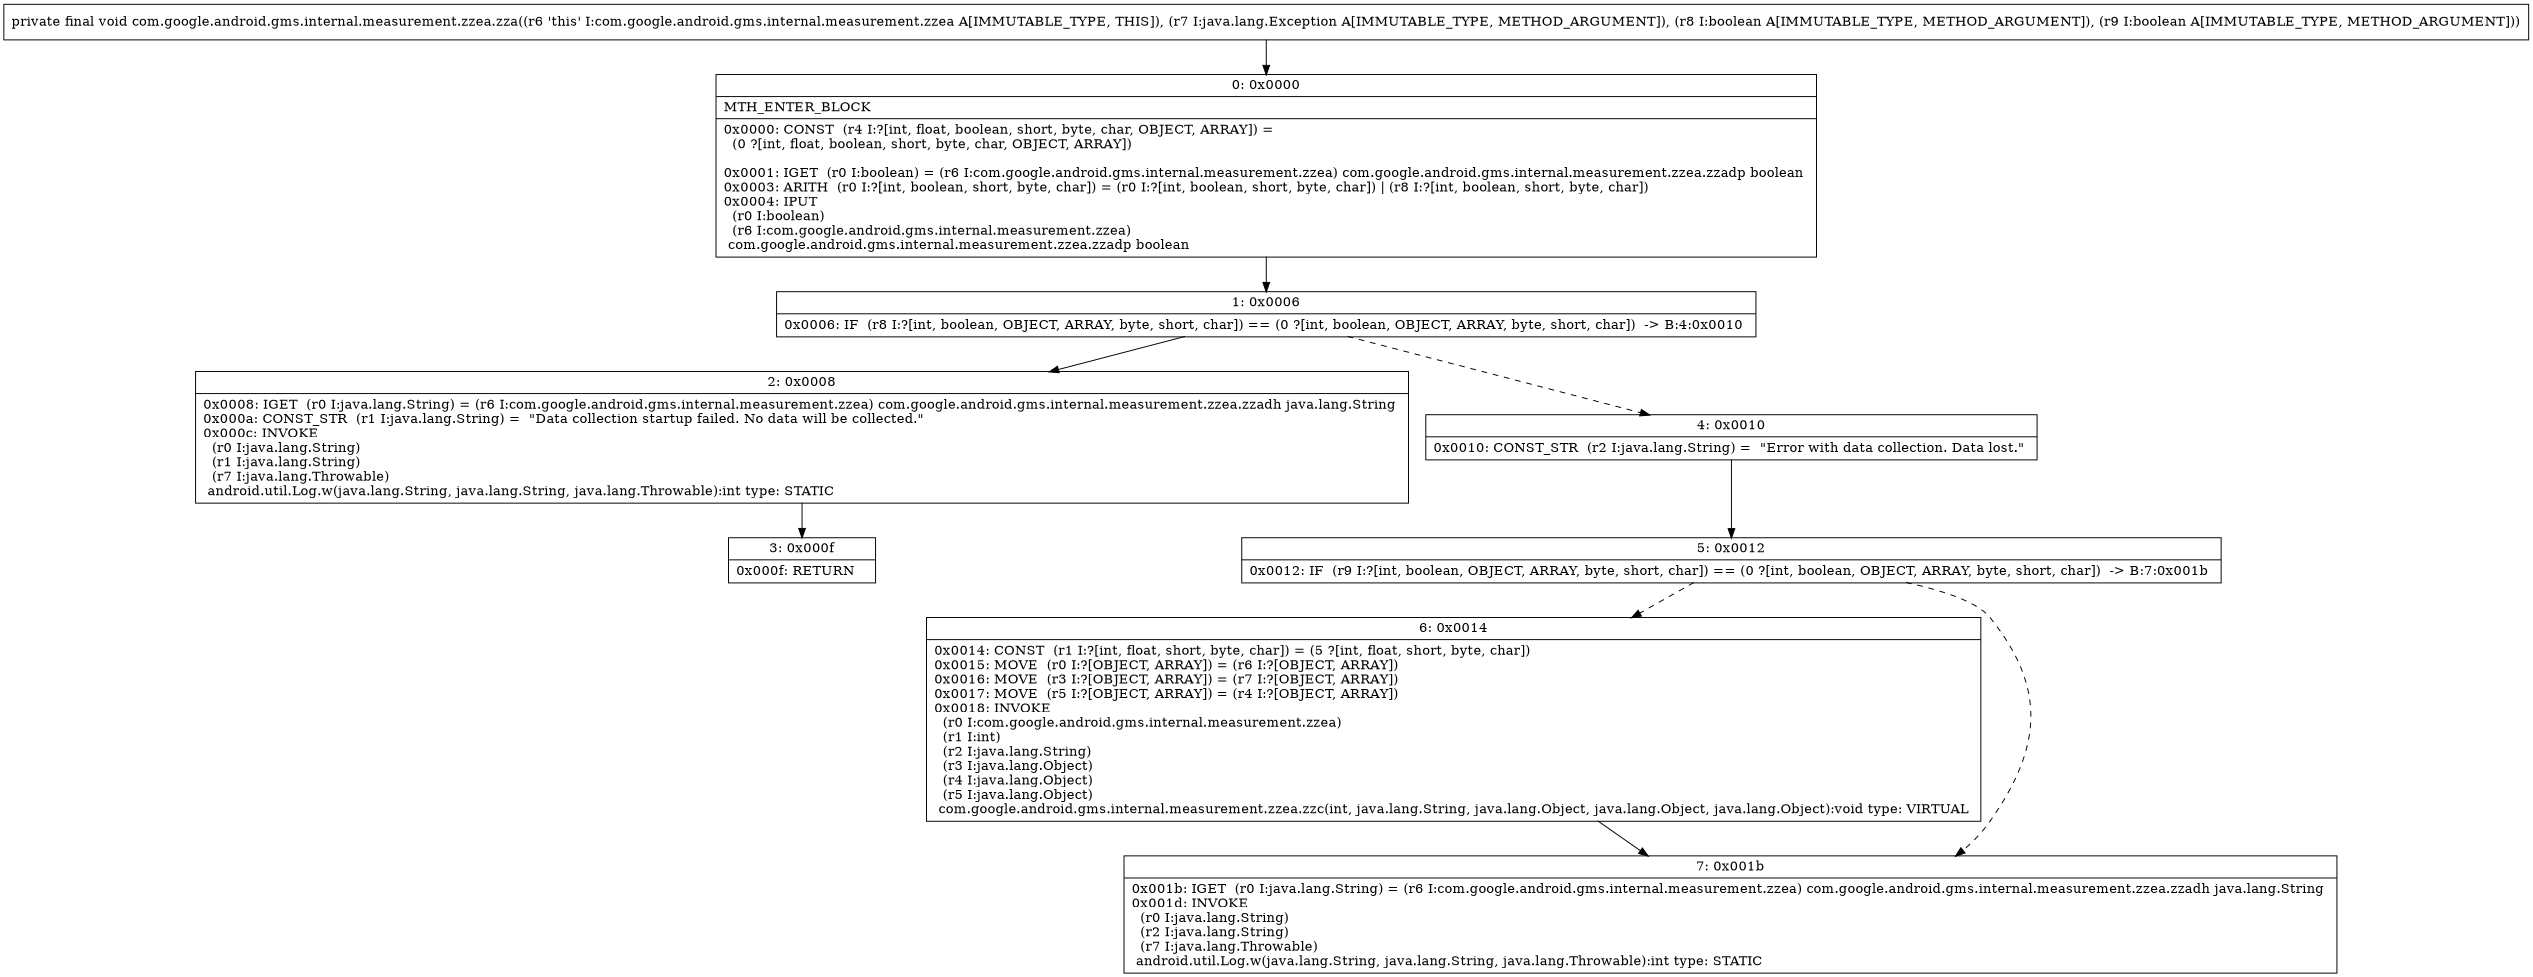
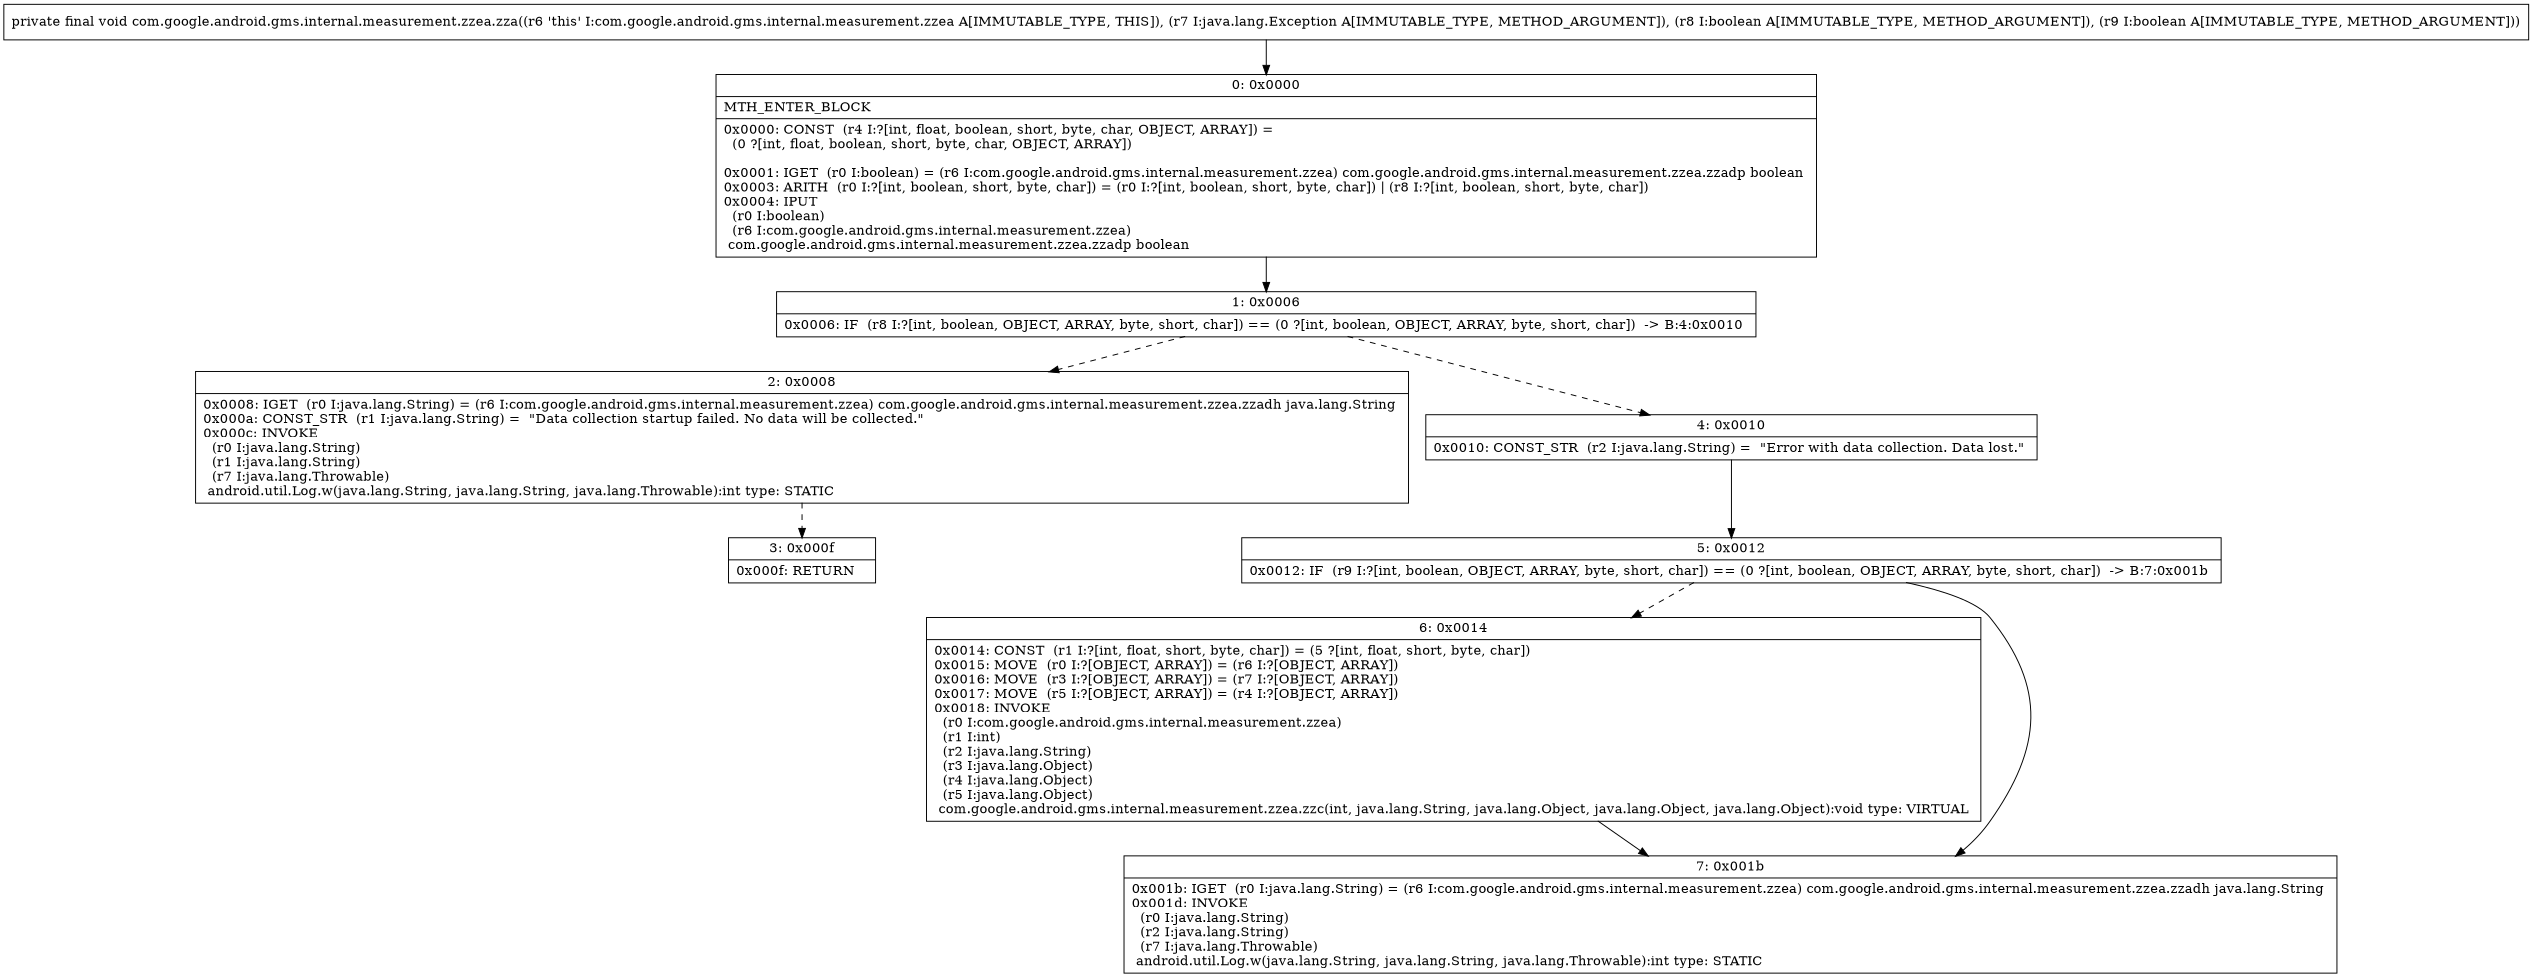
edge "1: 0x0006" -> "2: 0x0008": style solid -> dashed
edge "2: 0x0008" -> "3: 0x000f": style solid -> dashed
edge "5: 0x0012" -> "7: 0x001b": style dashed -> solid
